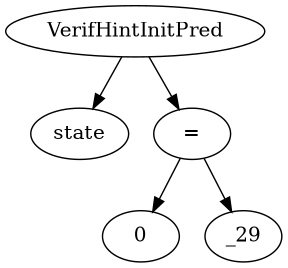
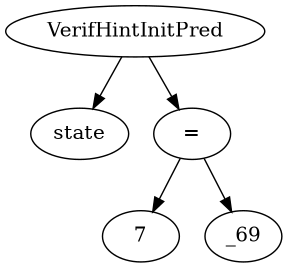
node "0": label "0" -> "7"
node "_29": label "_29" -> "_69"
